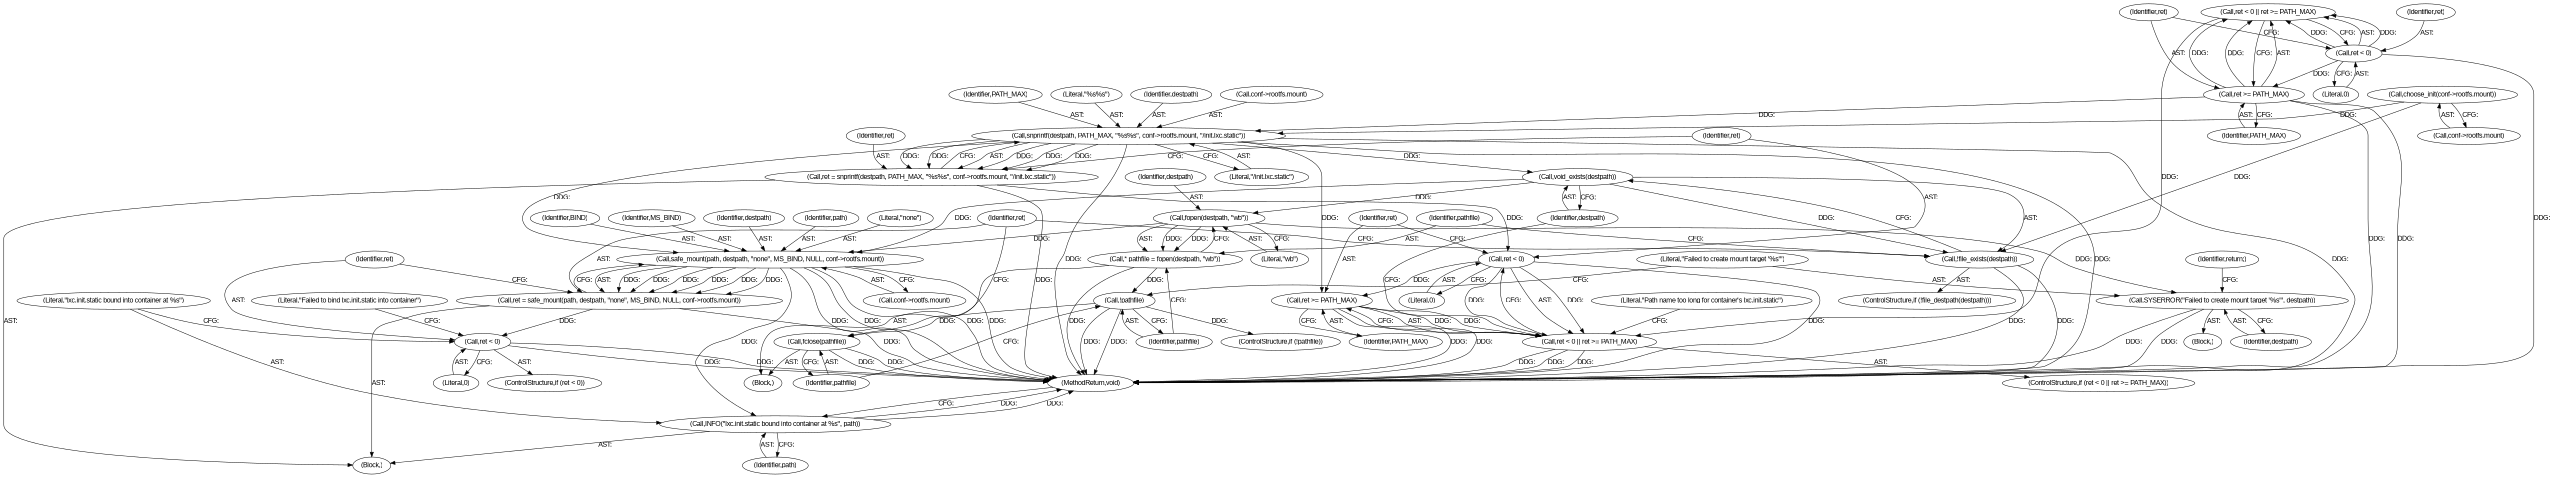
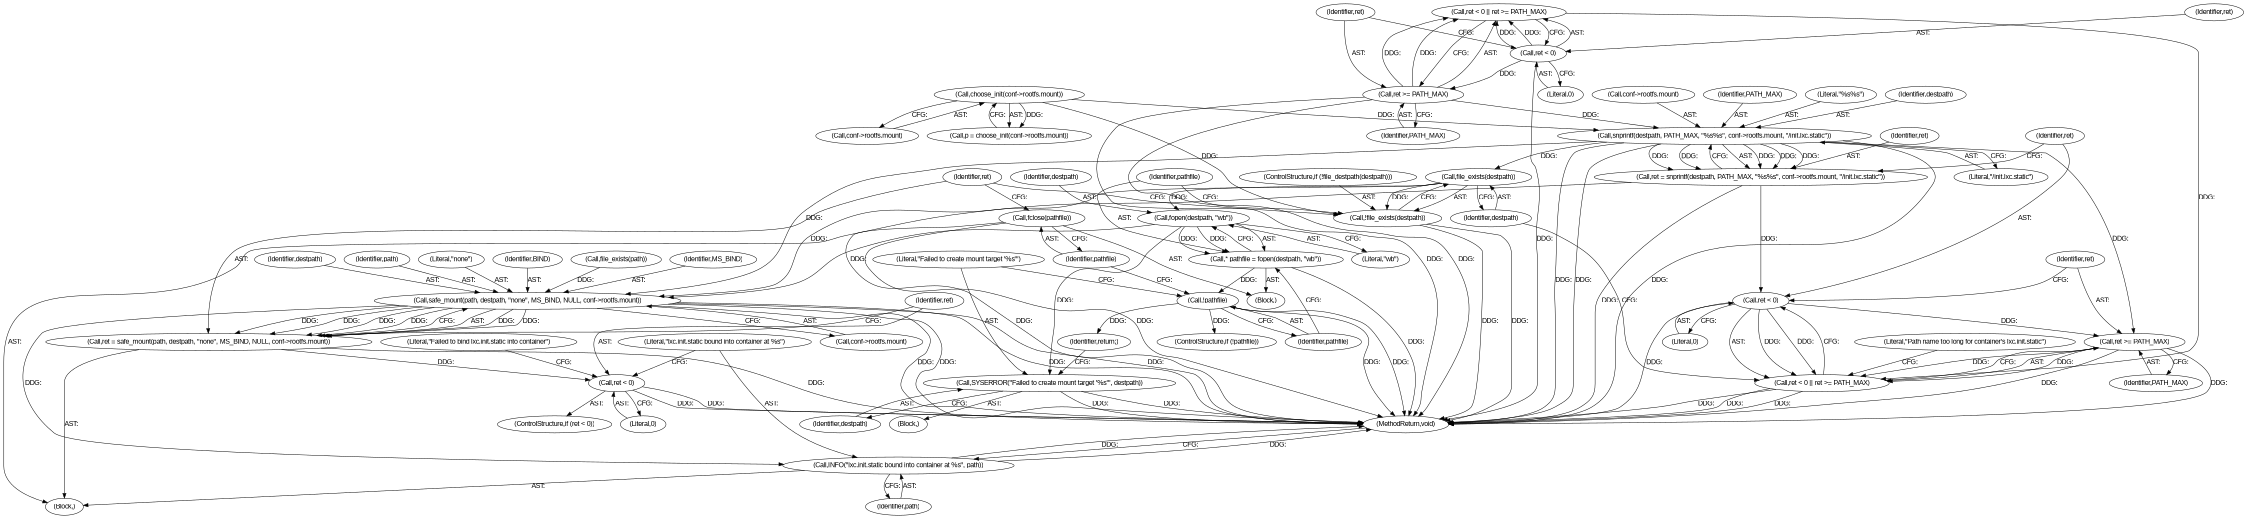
node "(Call,p = choose_init(conf->rootfs.mount))": added
node "(Call,void_exists(destpath))": label "(Call,void_exists(destpath))" -> "(Call,file_exists(destpath))"
node "(Call,file_exists(path))": added
edge "(Call,!file_exists(destpath))" -> "(ControlStructure,if (!file_destpath(destpath)))": reversed
edge "(Call,!pathfile)" -> "(Call,fclose(pathfile))": now "(Call,!pathfile)" -> "(Identifier,return;)"
node "(ControlStructure,if (ret < 0 || ret >= PATH_MAX))": removed
